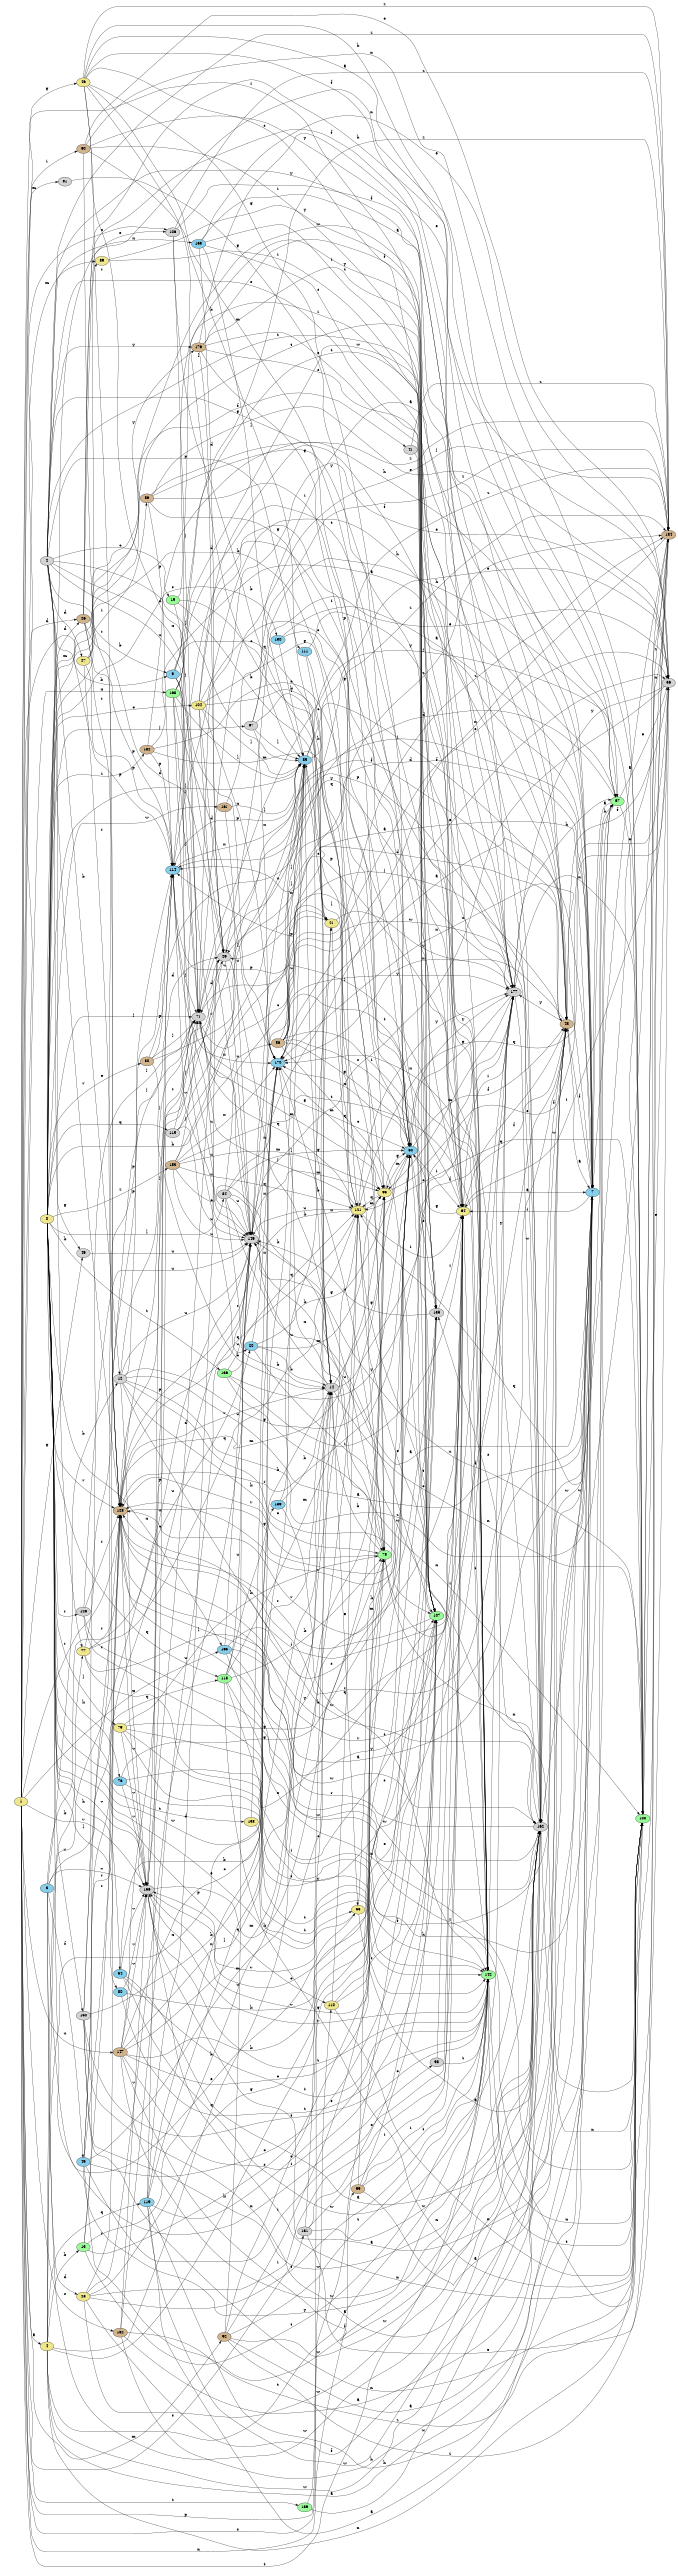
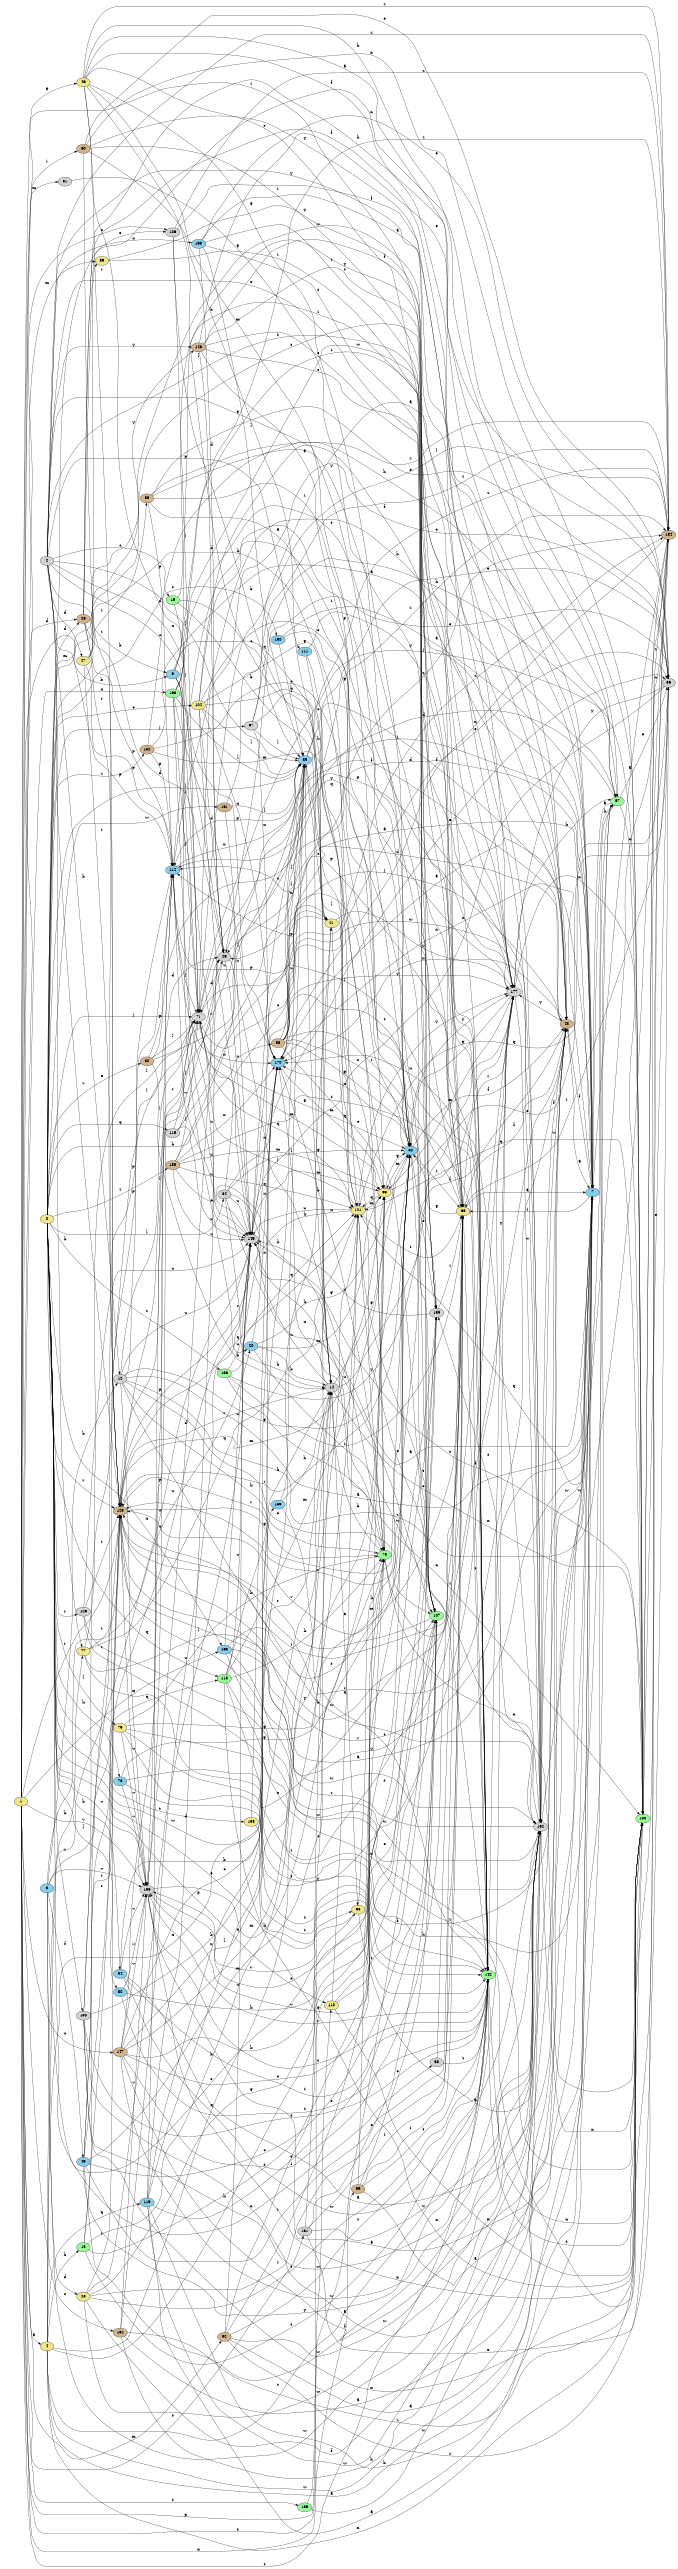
node "176": label "176" -> "146"
node "41": removed
edge "36" -> "43": removed, label "f"
node "64": label "64" -> "66"
node "49": removed
